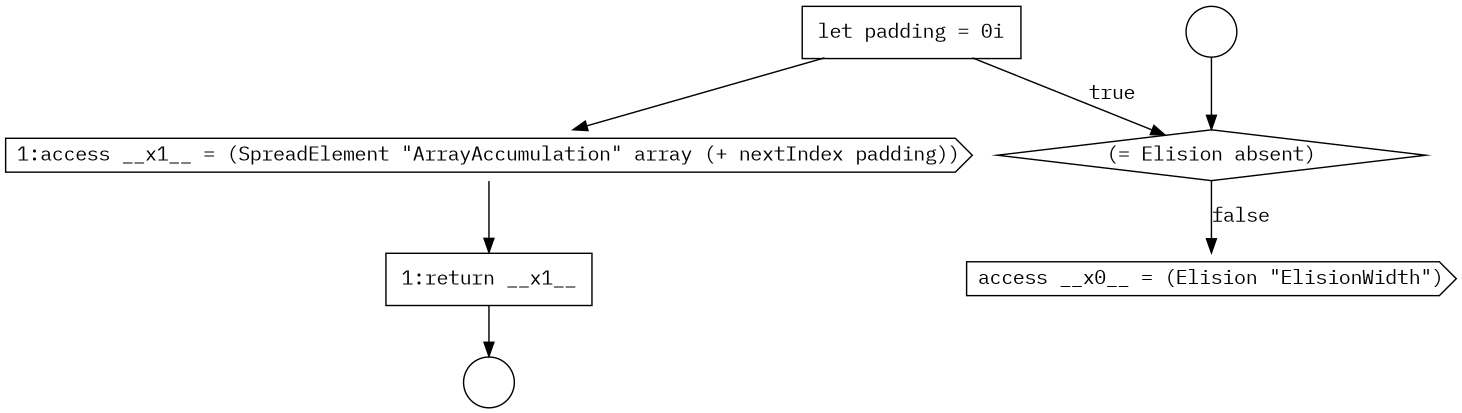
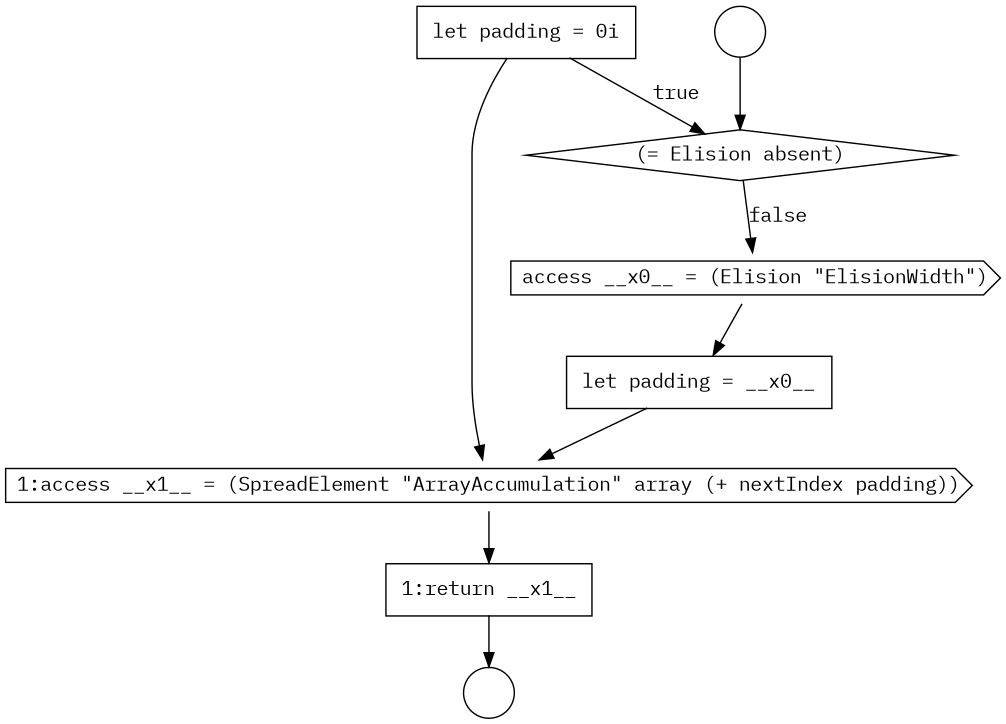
node "let padding = __x0__": added
